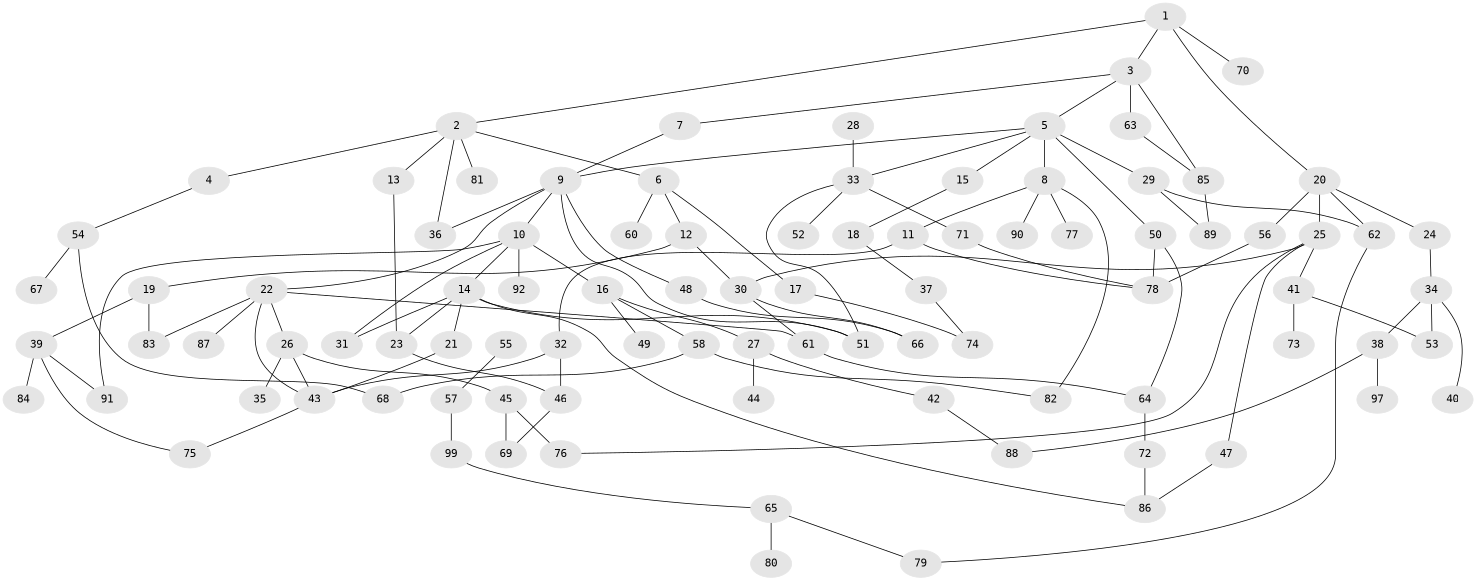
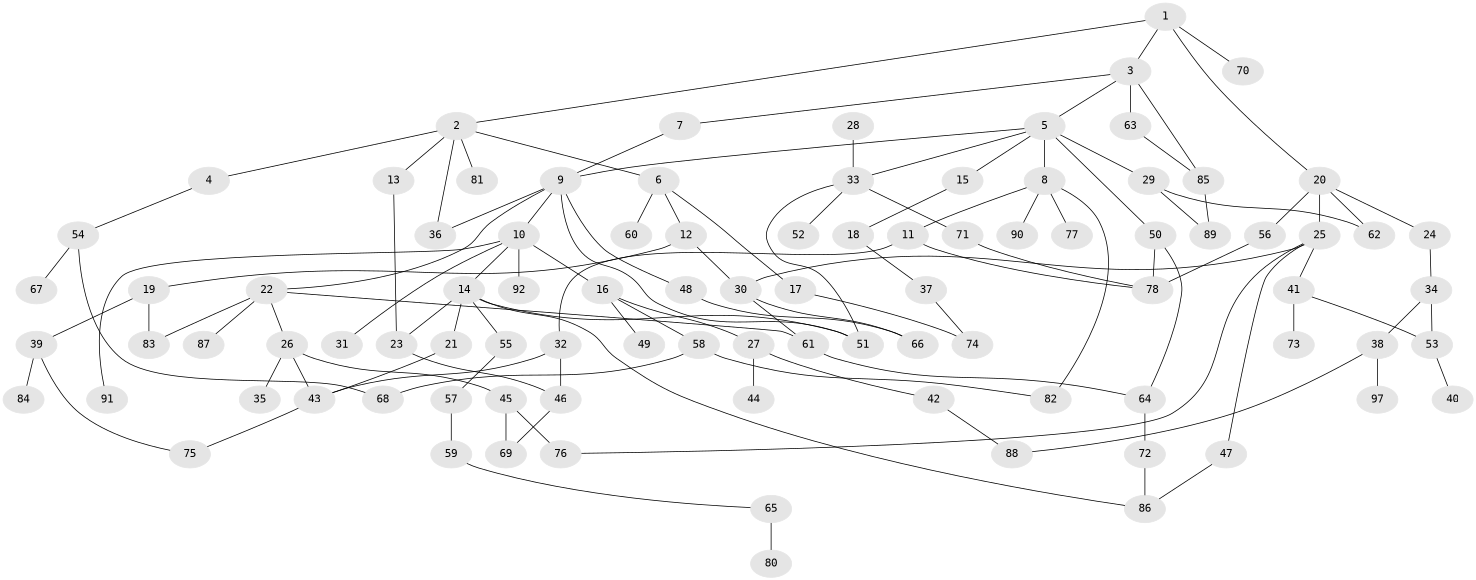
edge "14" -- "31": now "14" -- "55"
edge "34" -- "40": now "53" -- "40"
edge "22" -- "43": removed
edge "39" -- "91": removed
node "99": label "99" -> "59"
node "79": removed
